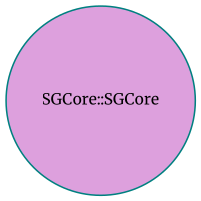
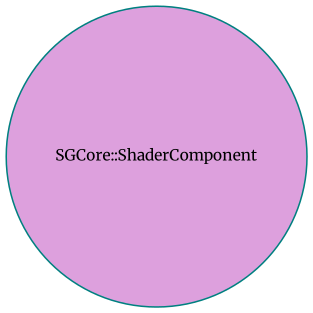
node "SGCore::SGCore": label "SGCore::SGCore" -> "SGCore::ShaderComponent"
